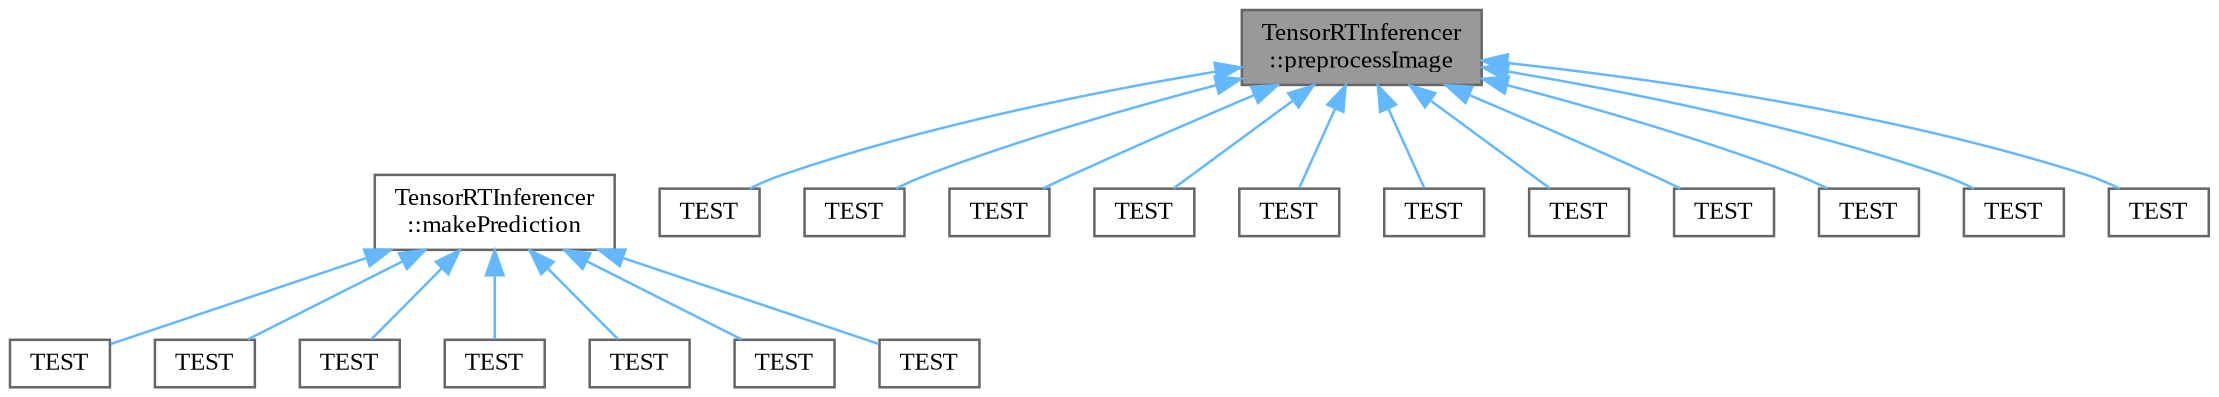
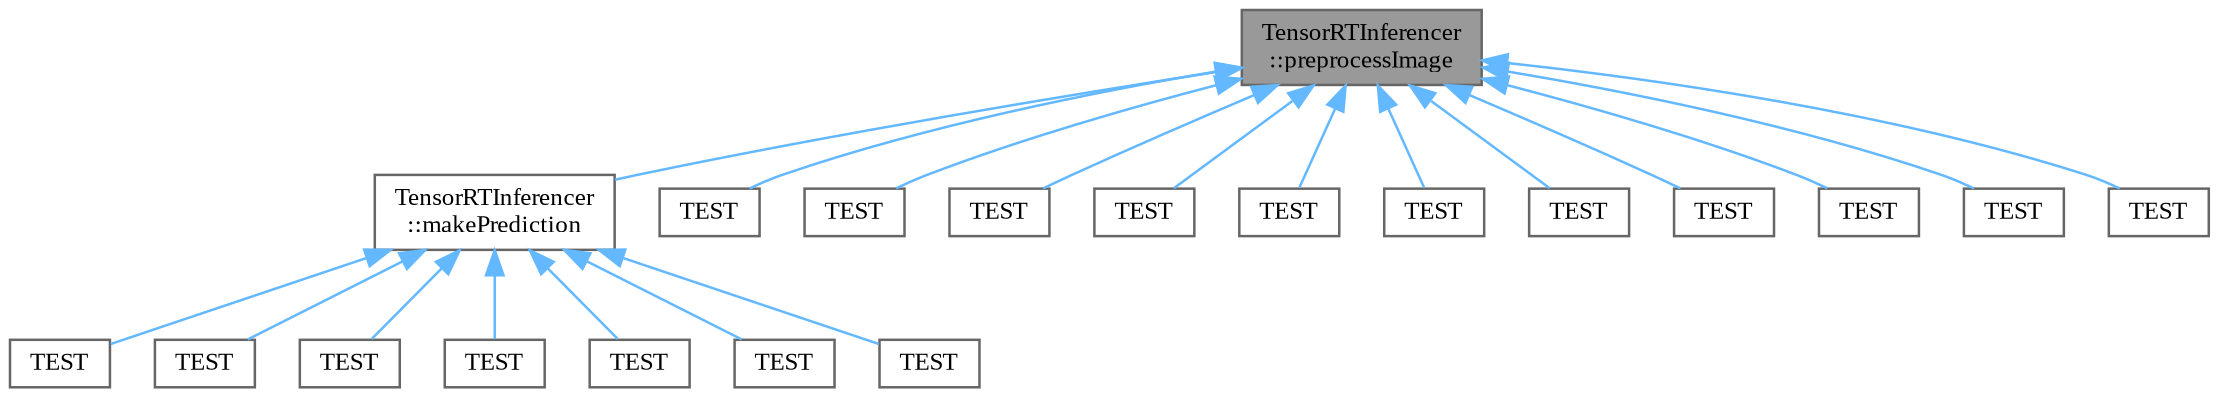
edge "TensorRTInferencer ::makePrediction" -> "TensorRTInferencer ::preprocessImage": added
